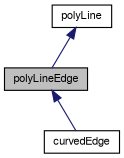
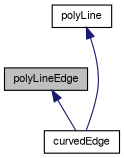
edge "polyLineEdge" -> "polyLine": now "curvedEdge" -> "polyLine"
